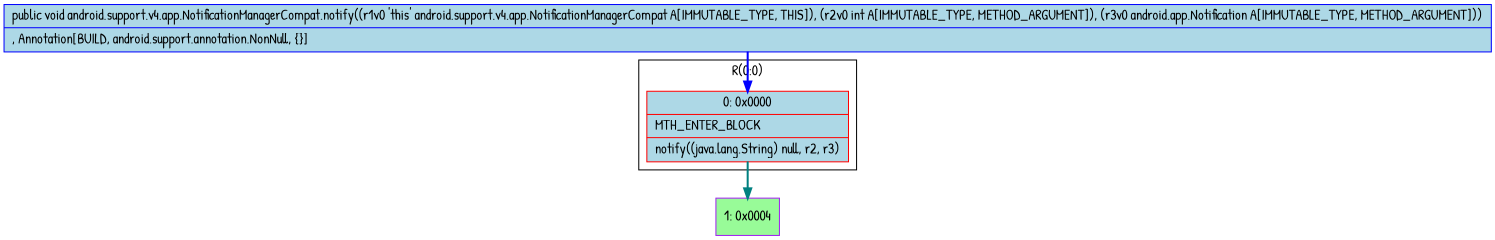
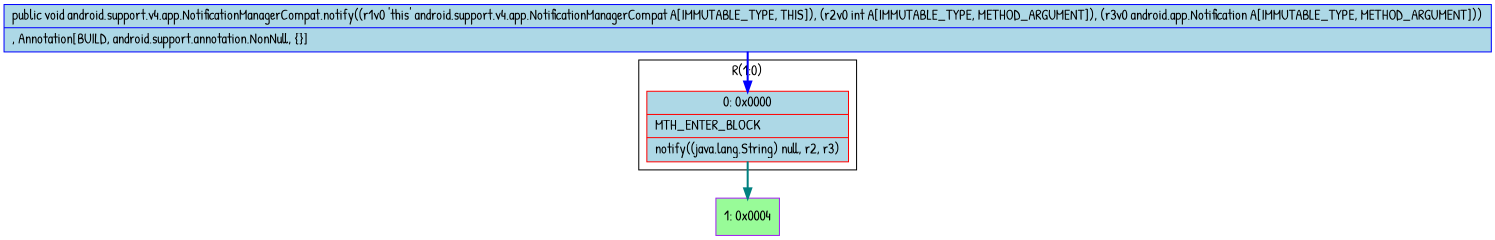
cluster "R(0:0)": label "R(0:0)" -> "R(1:0)"
